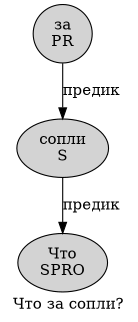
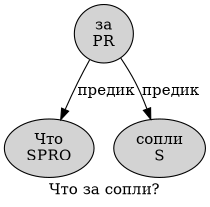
edge "сопли S" -> "Что SPRO": now "за PR" -> "Что SPRO"
